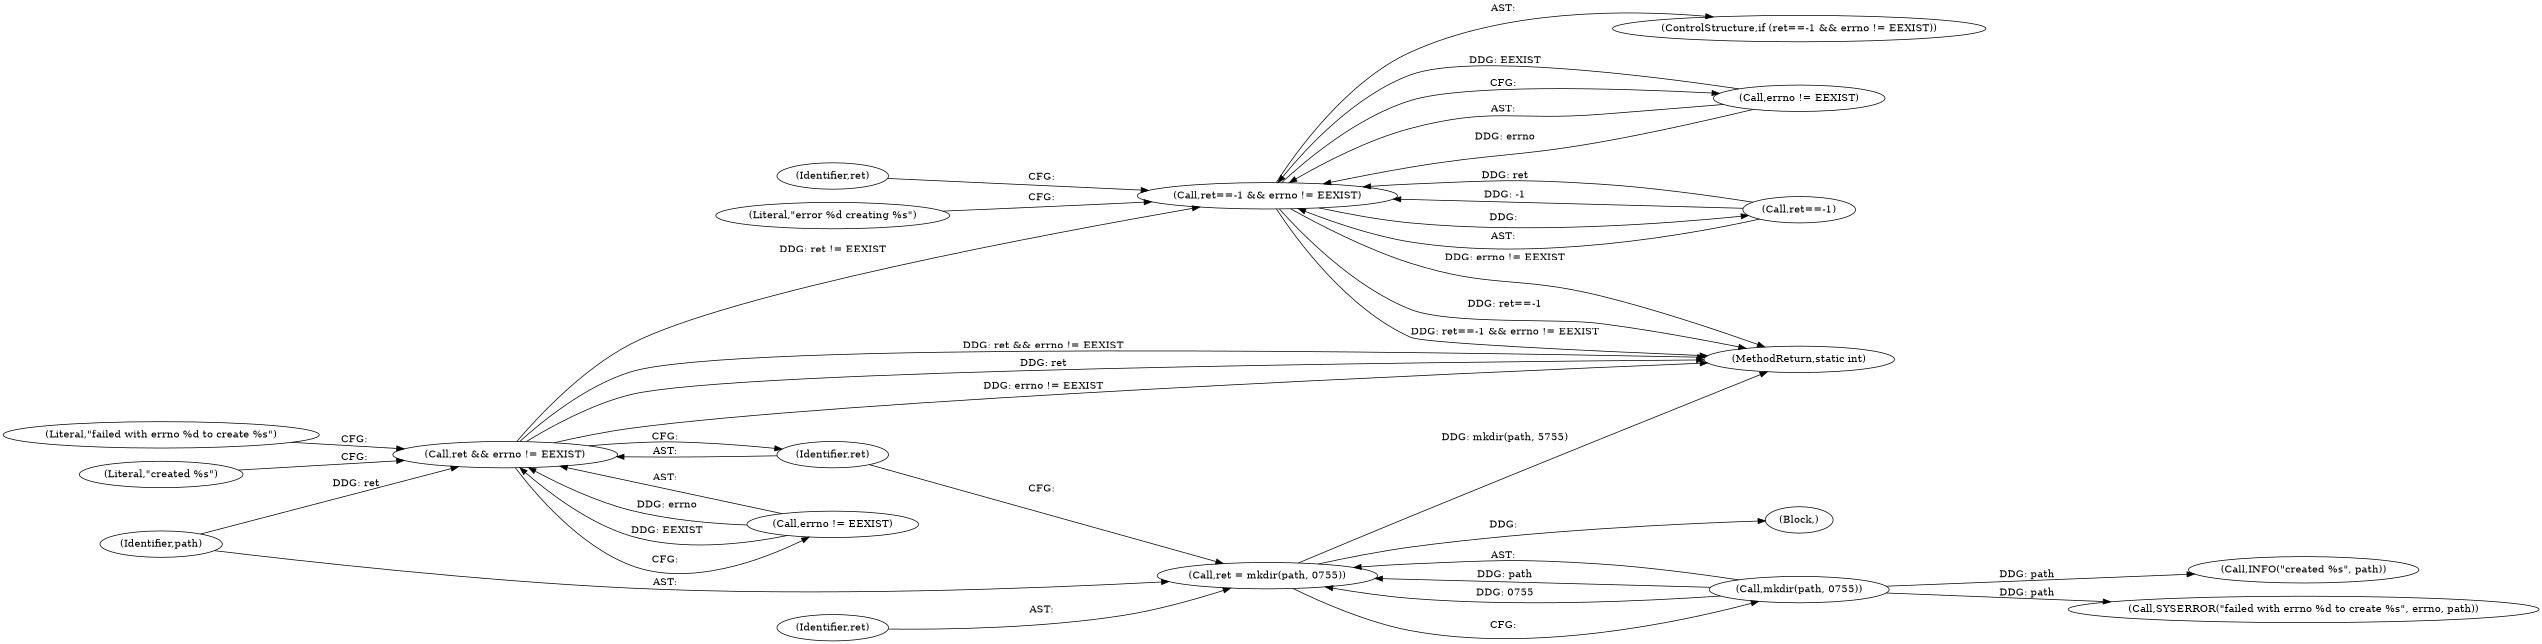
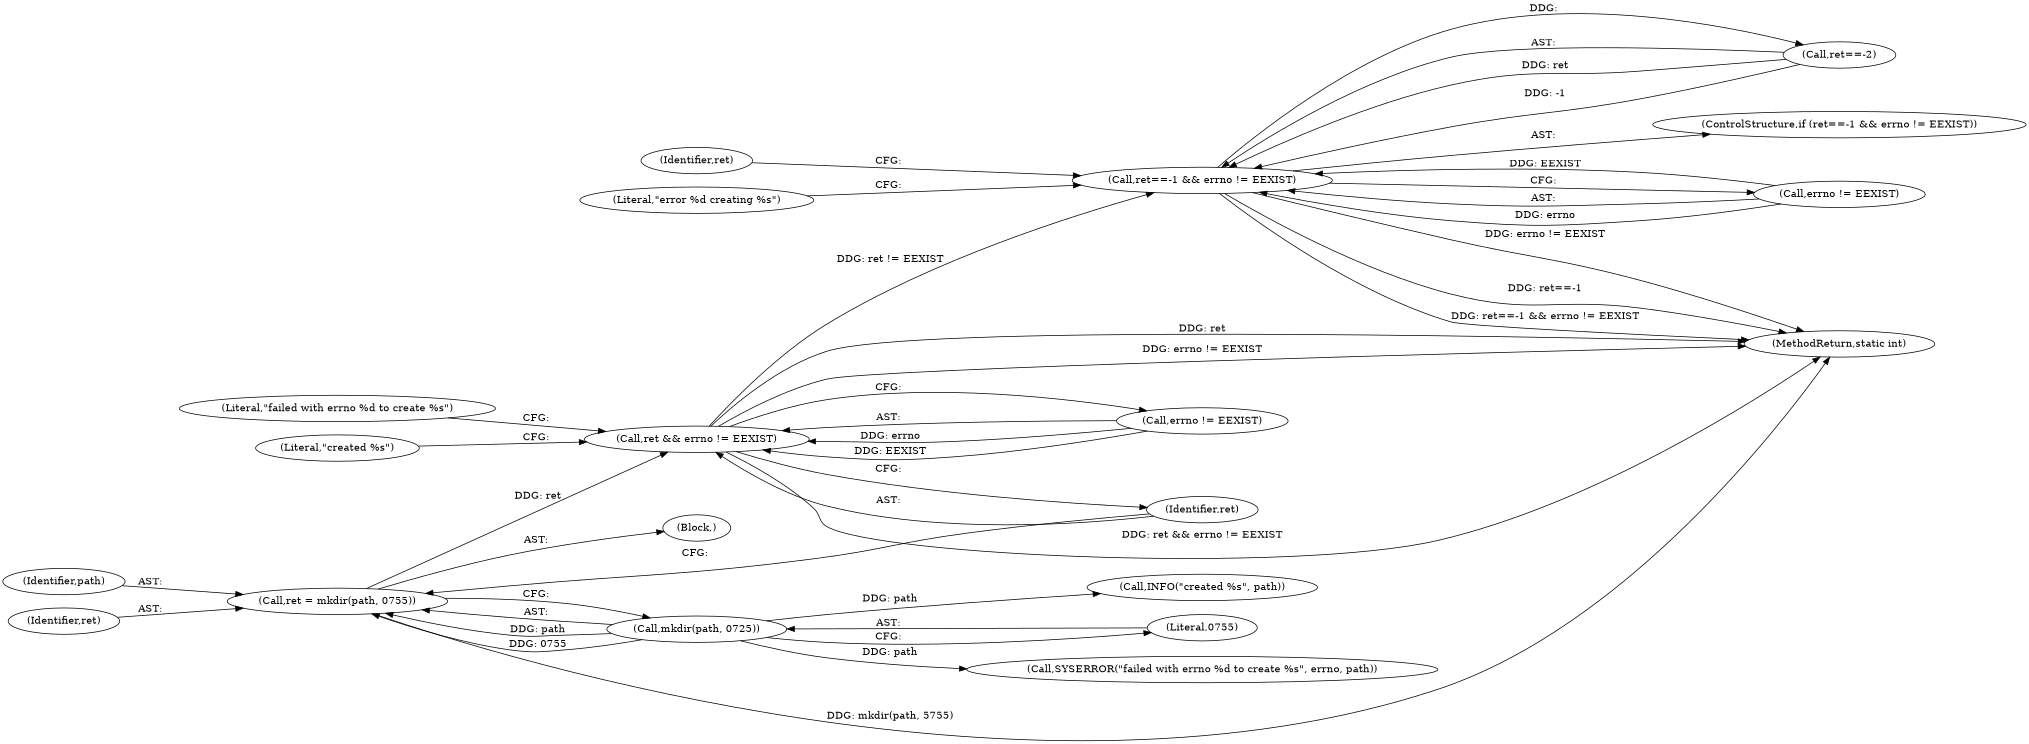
node "(Call,ret==-1)": label "(Call,ret==-1)" -> "(Call,ret==-2)"
edge "(Identifier,path)" -> "(Call,ret && errno != EEXIST)": now "(Call,ret = mkdir(path, 0755))" -> "(Call,ret && errno != EEXIST)"
edge "(Call,ret = mkdir(path, 0755))" -> "(Block,)": label "DDG: " -> "AST: "
node "(Call,mkdir(path, 0755))": label "(Call,mkdir(path, 0755))" -> "(Call,mkdir(path, 0725))"
node "(Literal,0755)": added
